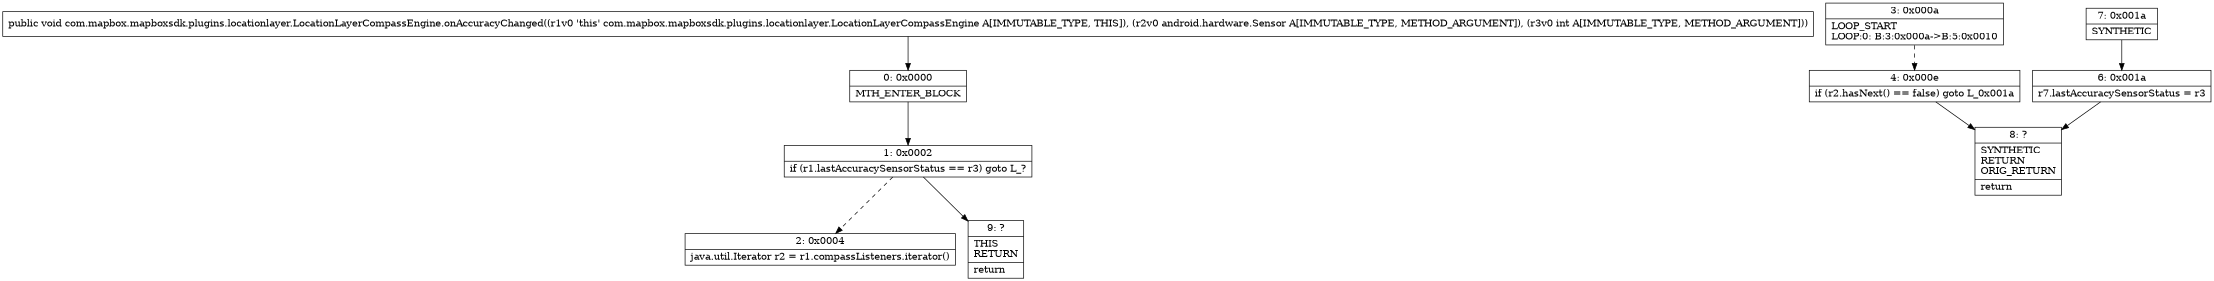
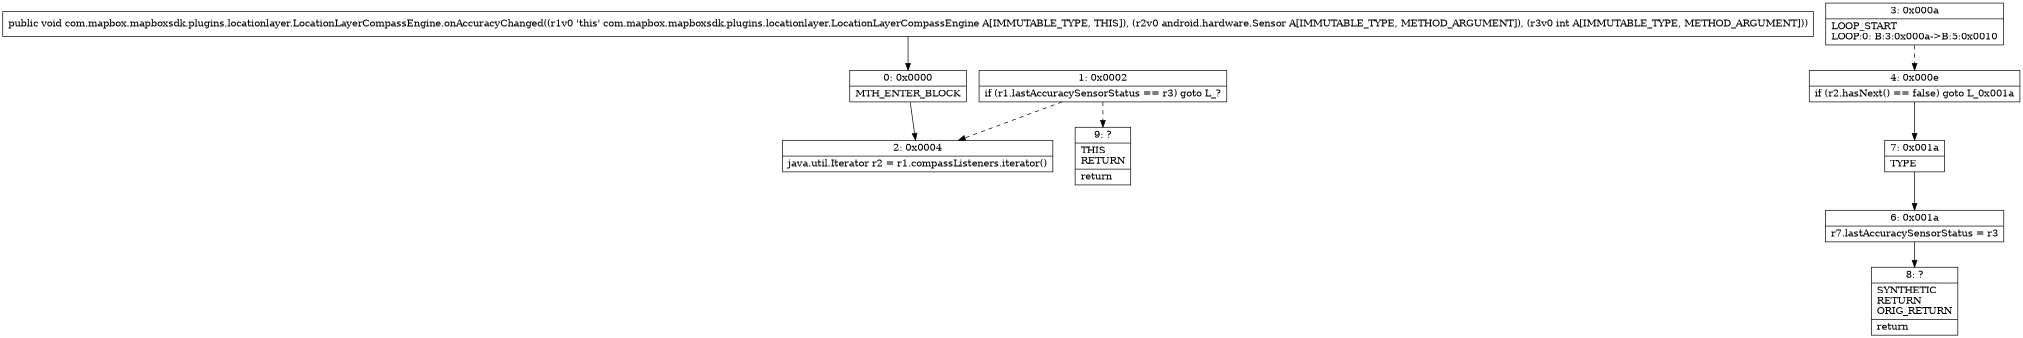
node "7: 0x001a": text "SYNTHETIC" -> "TYPE"
edge "4: 0x000e" -> "8: ?": now "4: 0x000e" -> "7: 0x001a"
edge "0: 0x0000" -> "1: 0x0002": now "0: 0x0000" -> "2: 0x0004"
edge "1: 0x0002" -> "9: ?": style solid -> dashed
